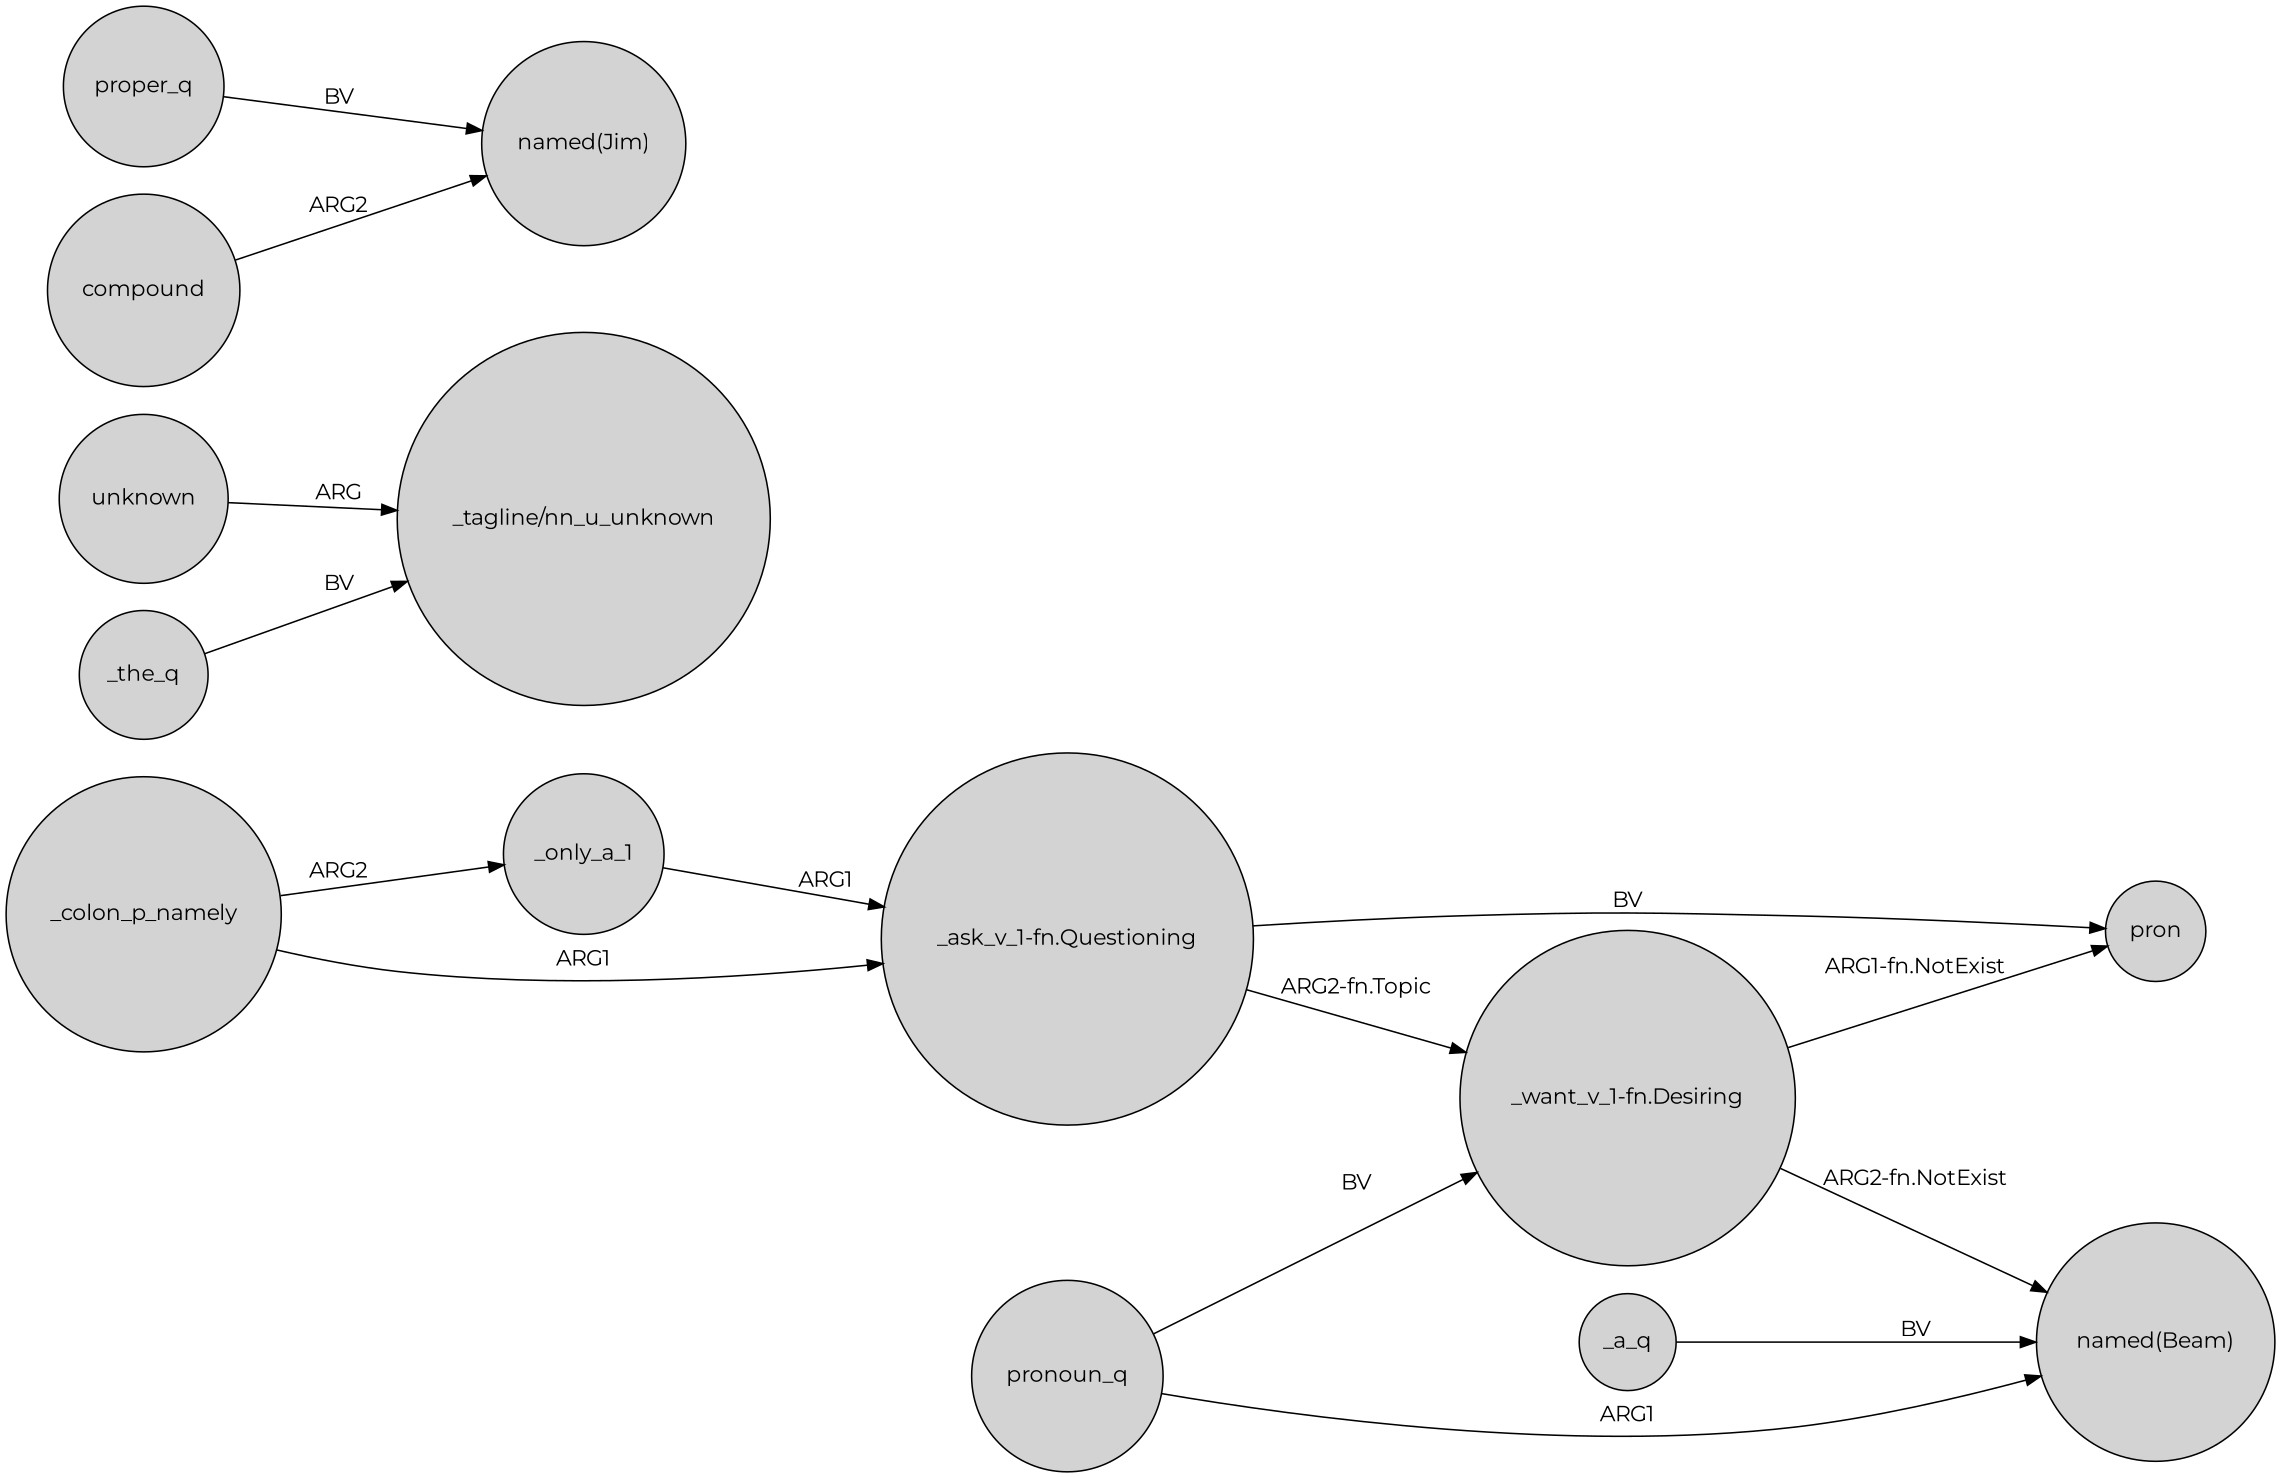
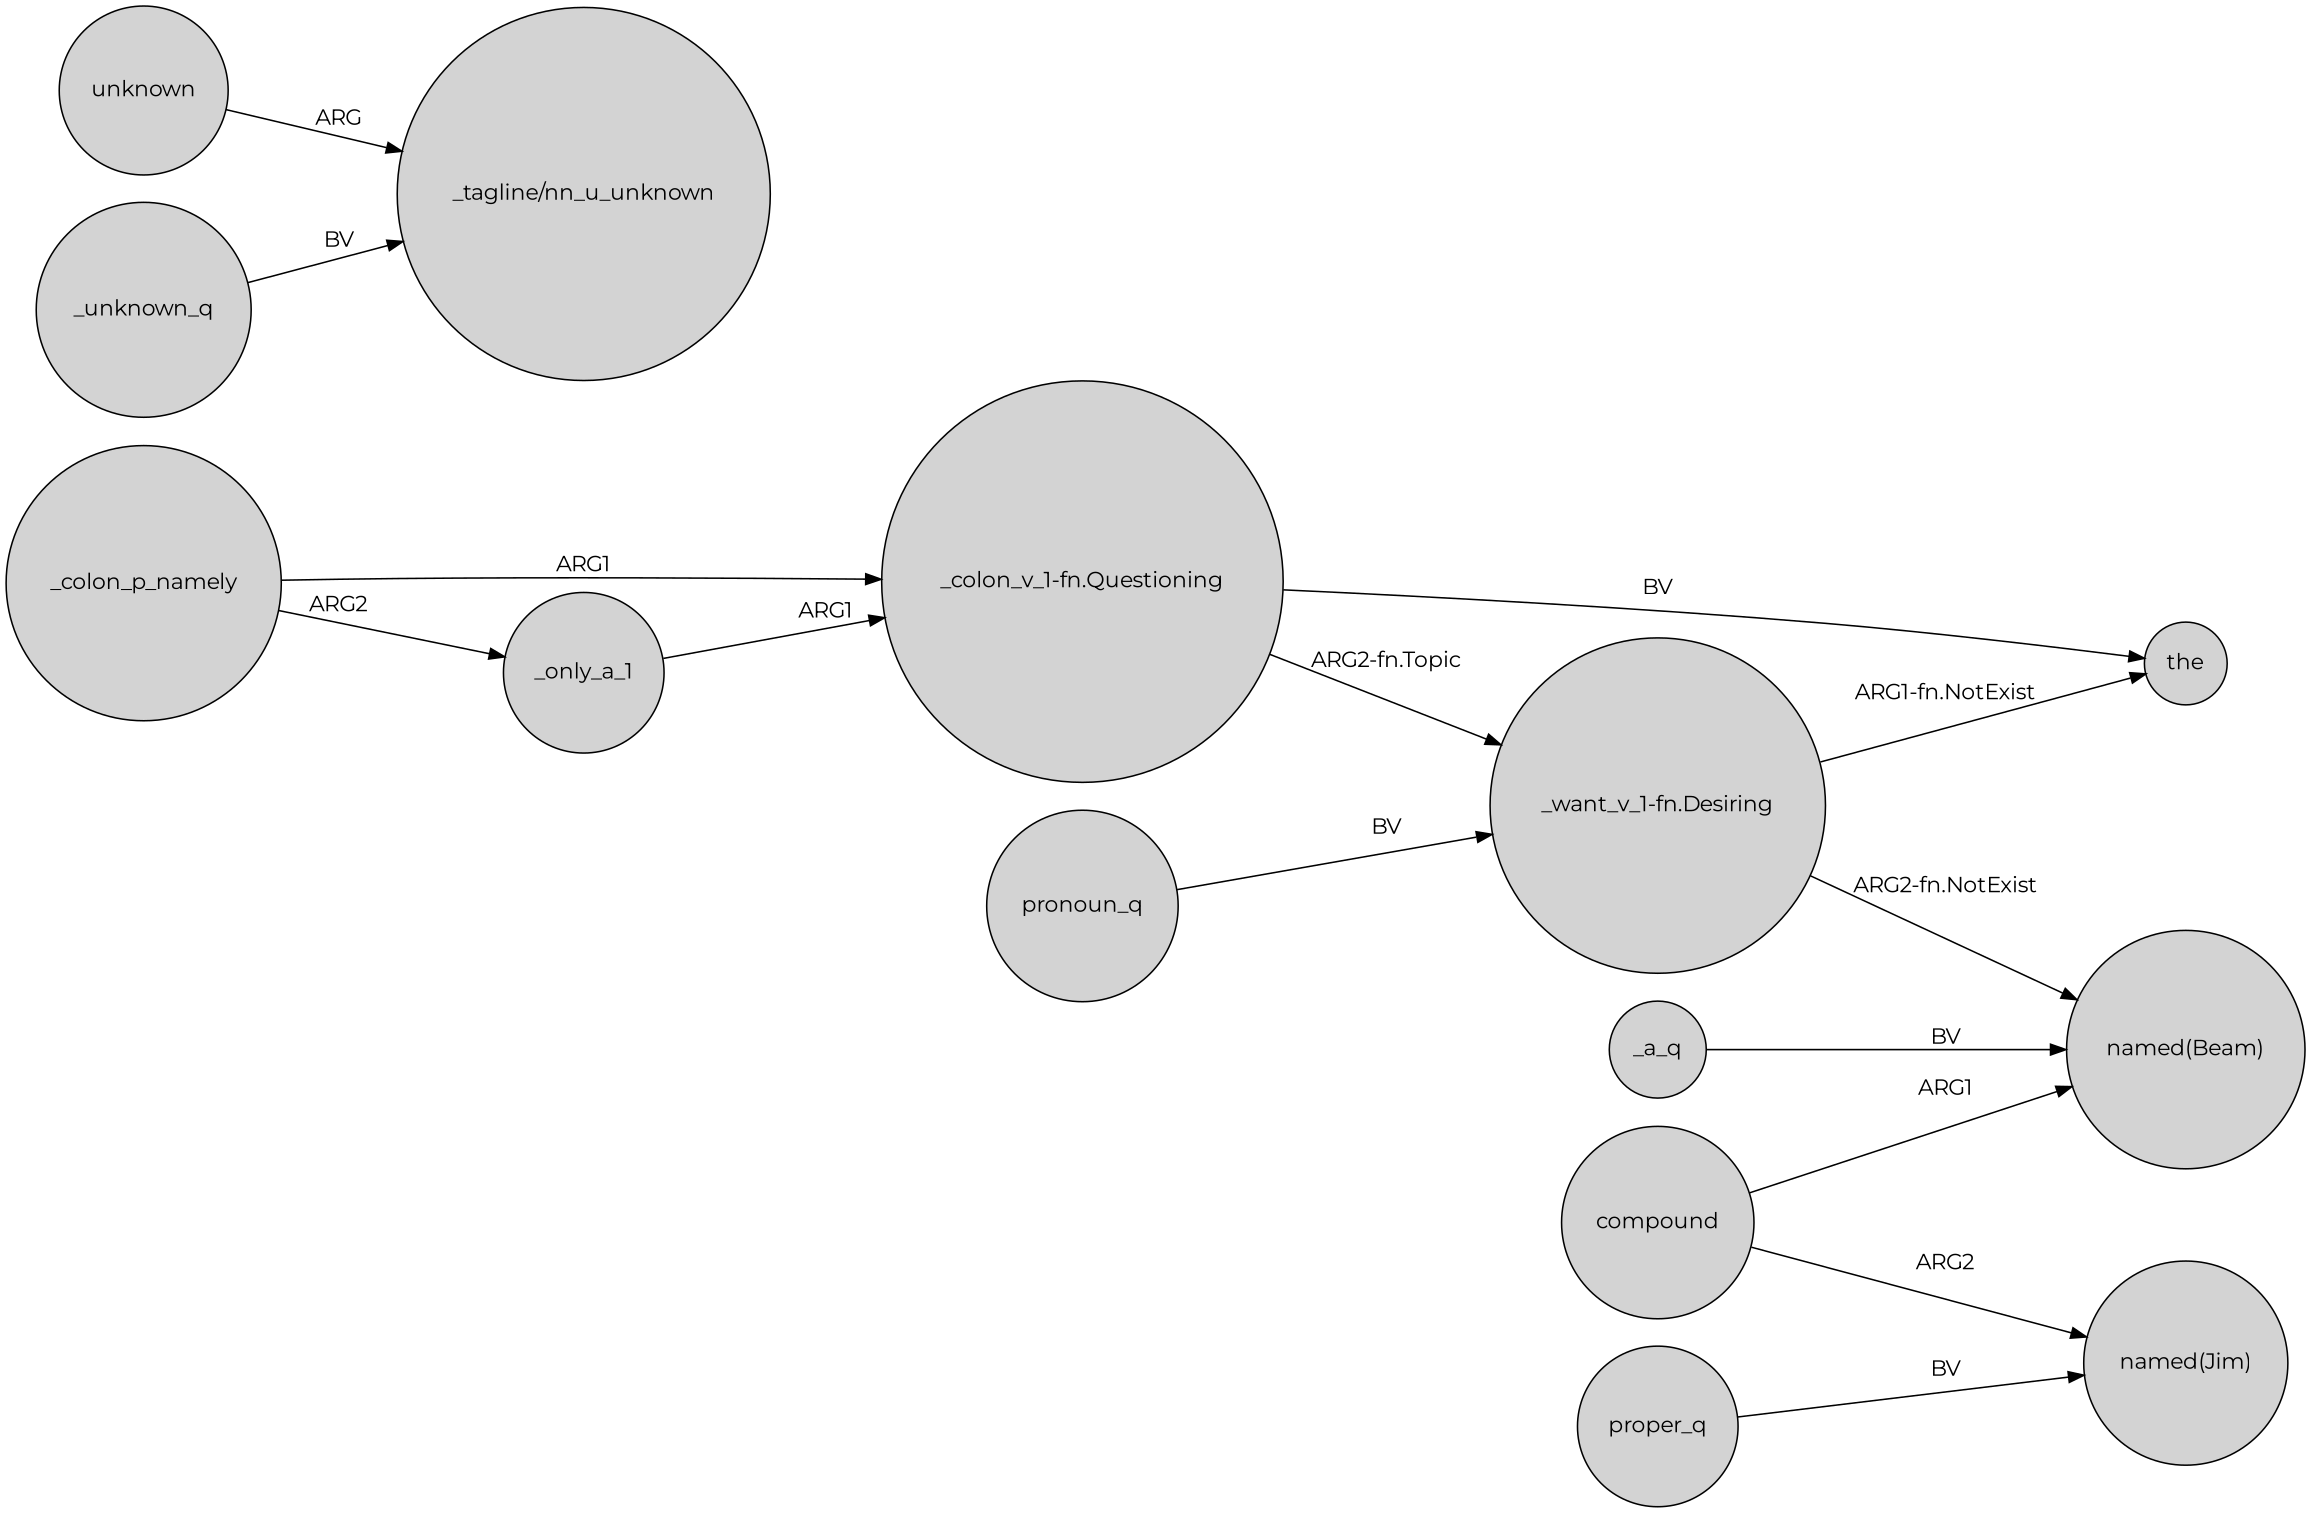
node "_the_q": label "_the_q" -> "_unknown_q"
node "pron": label "pron" -> "the"
node "_ask_v_1-fn.Questioning": label "_ask_v_1-fn.Questioning" -> "_colon_v_1-fn.Questioning"
edge "pronoun_q" -> "named(Beam)": now "compound" -> "named(Beam)"
